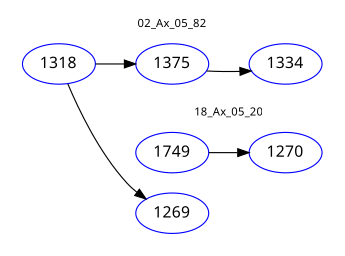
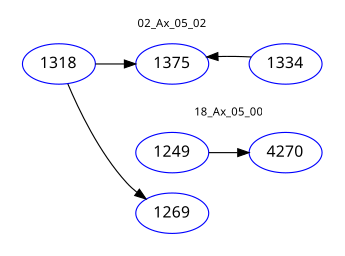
cluster "02_Ax_05_82": label "02_Ax_05_82" -> "02_Ax_05_02"
edge "1375" -> "1334": reversed
cluster "18_Ax_05_20": label "18_Ax_05_20" -> "18_Ax_05_00"
node "1749": label "1749" -> "1249"
node "1270": label "1270" -> "4270"
